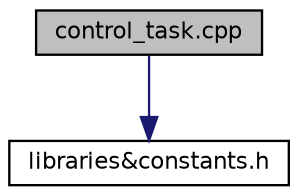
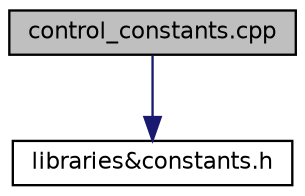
node "control_task.cpp": label "control_task.cpp" -> "control_constants.cpp"
